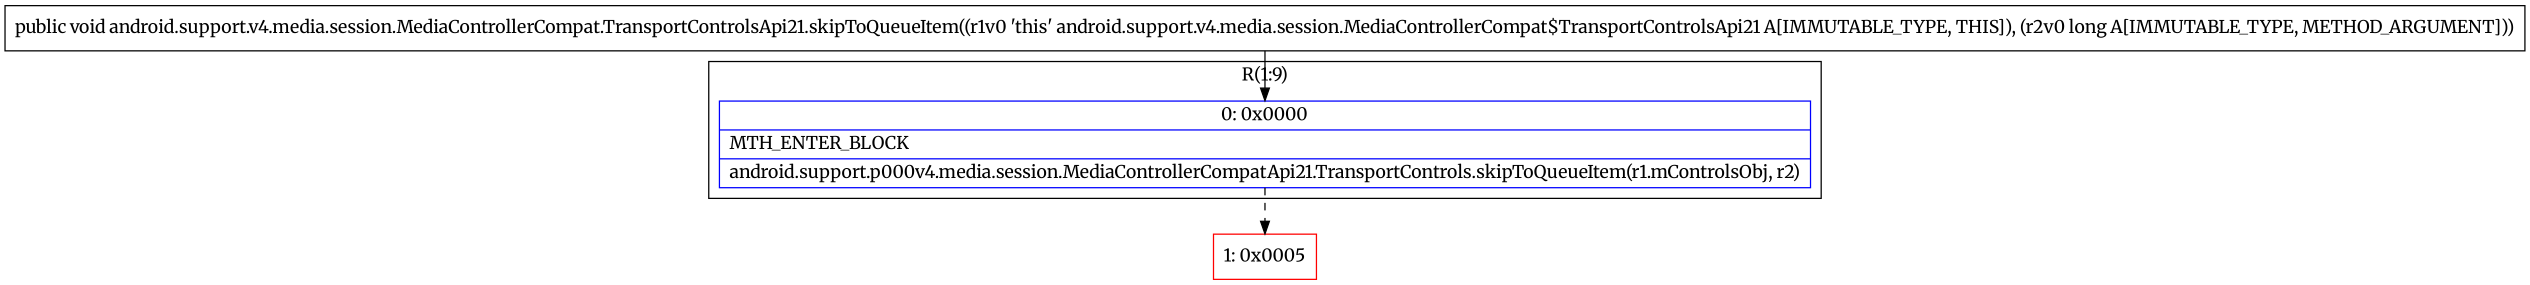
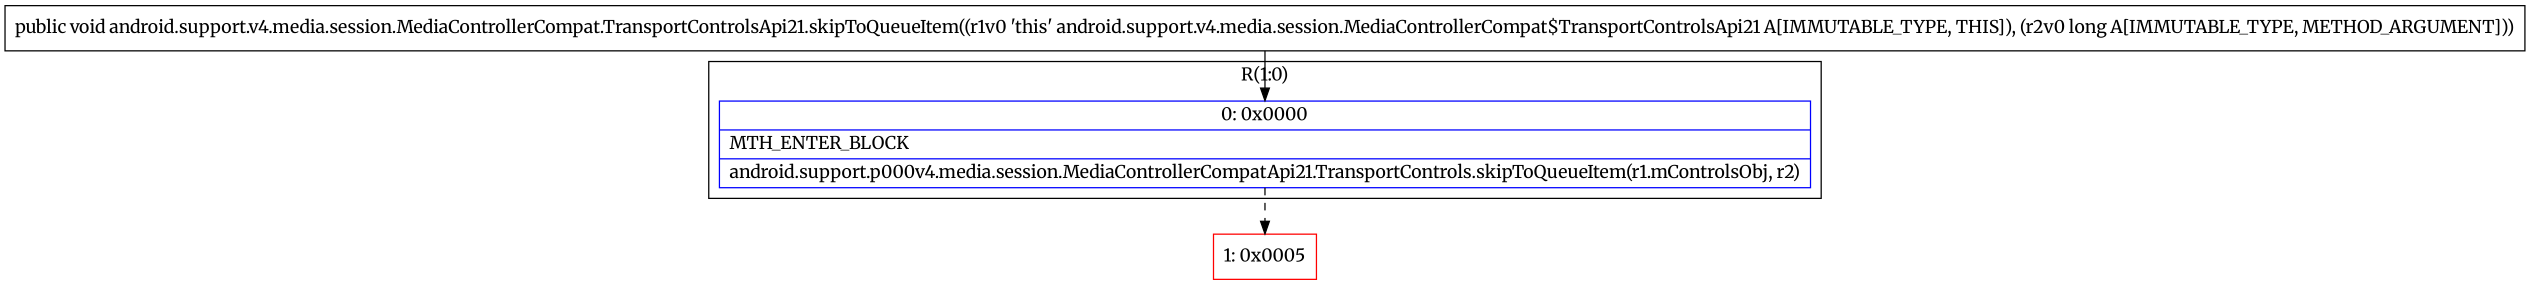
cluster "R(1:9)": label "R(1:9)" -> "R(1:0)"
